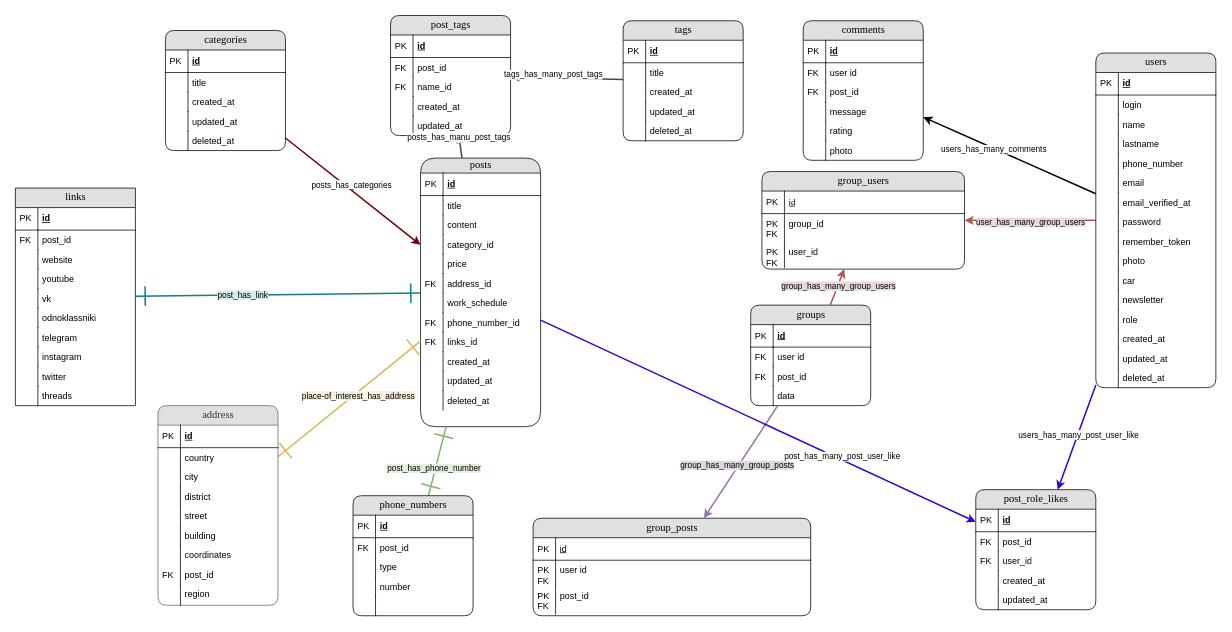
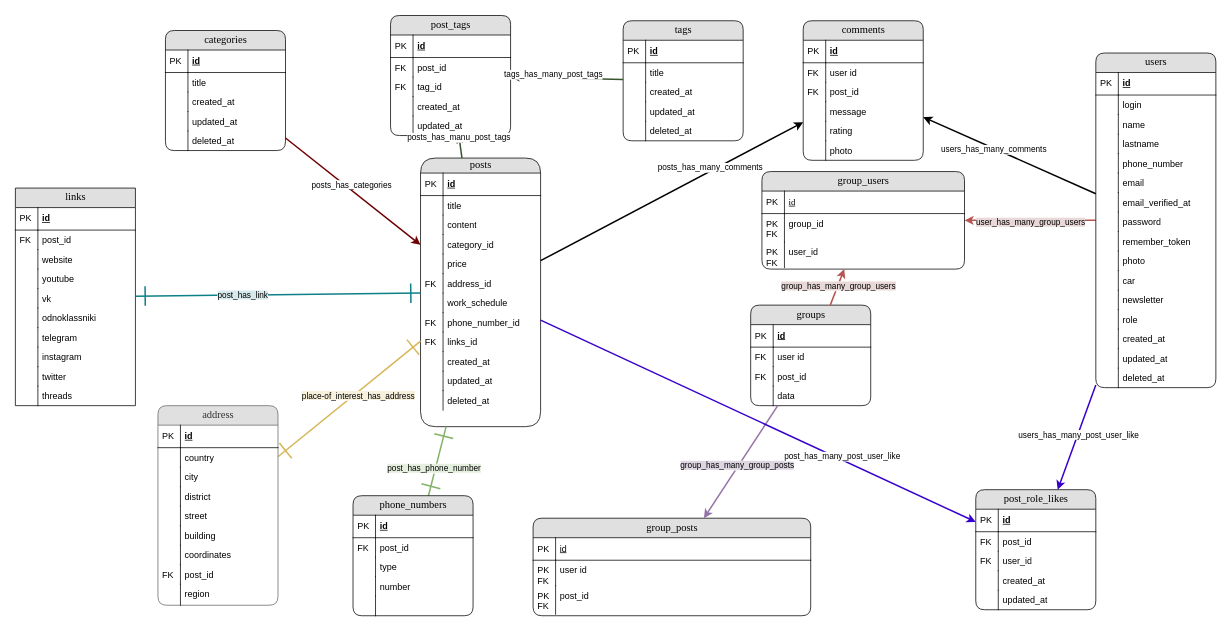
node "name_id": label "name_id" -> "tag_id"
edge "posts" -> "comments": added, label "posts_has_many_comments"
